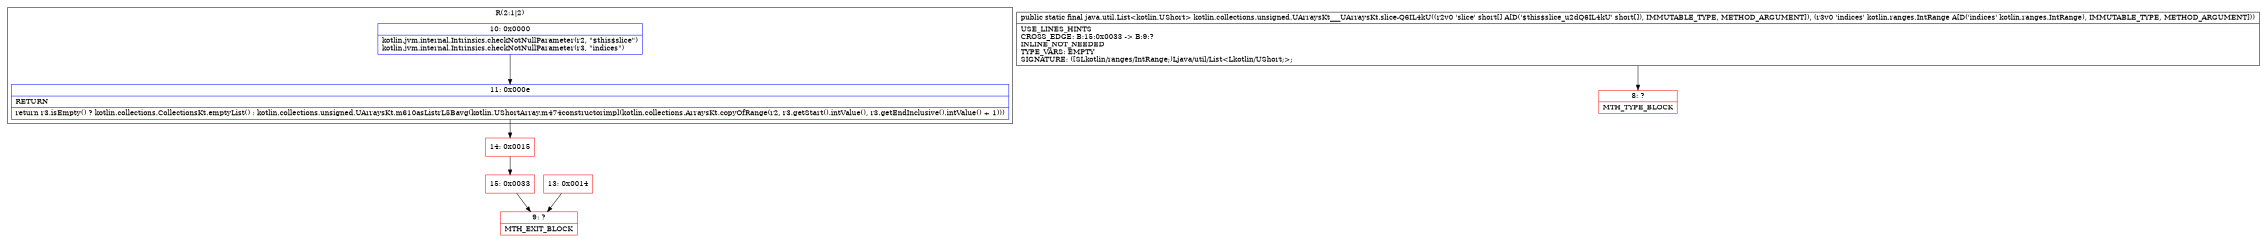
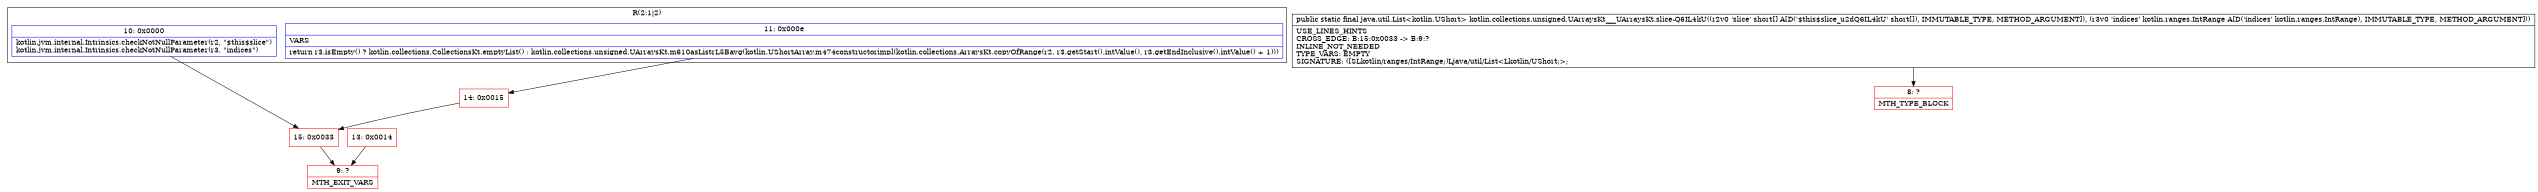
edge "10: 0x0000" -> "11: 0x000e": now "10: 0x0000" -> "15: 0x0033"
node "11: 0x000e": text "RETURN" -> "VARS"
node "9: ?": text "MTH_EXIT_BLOCK" -> "MTH_EXIT_VARS"
